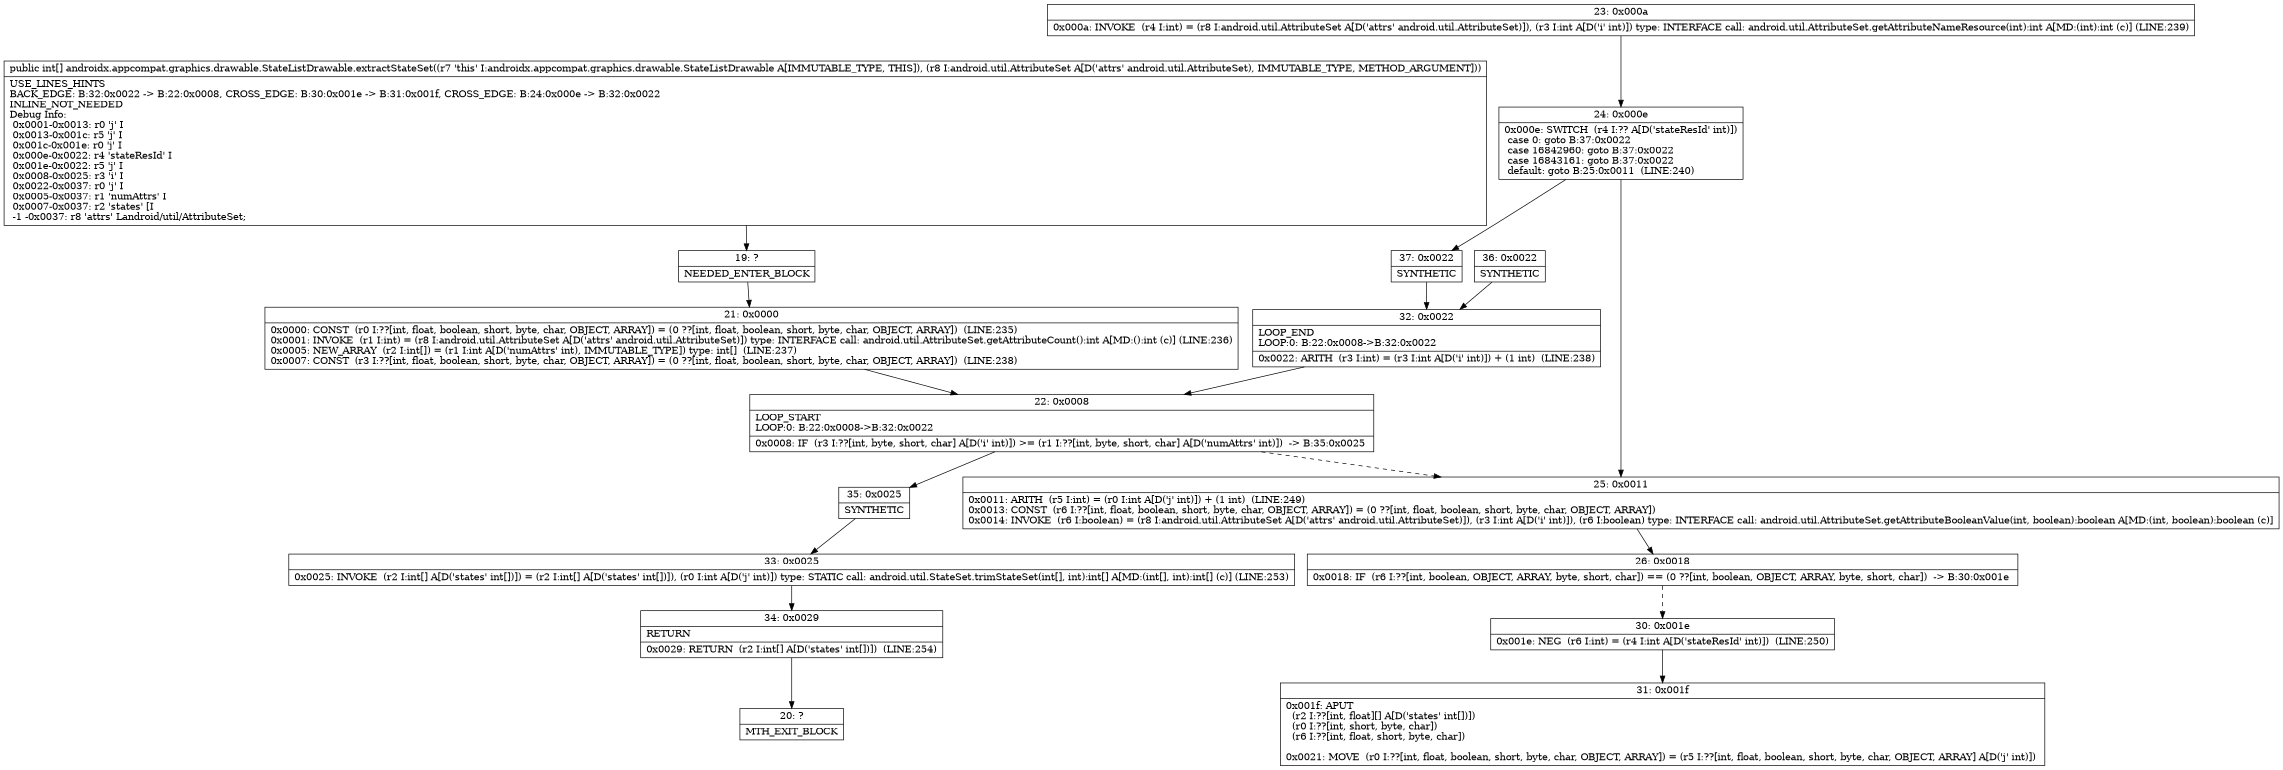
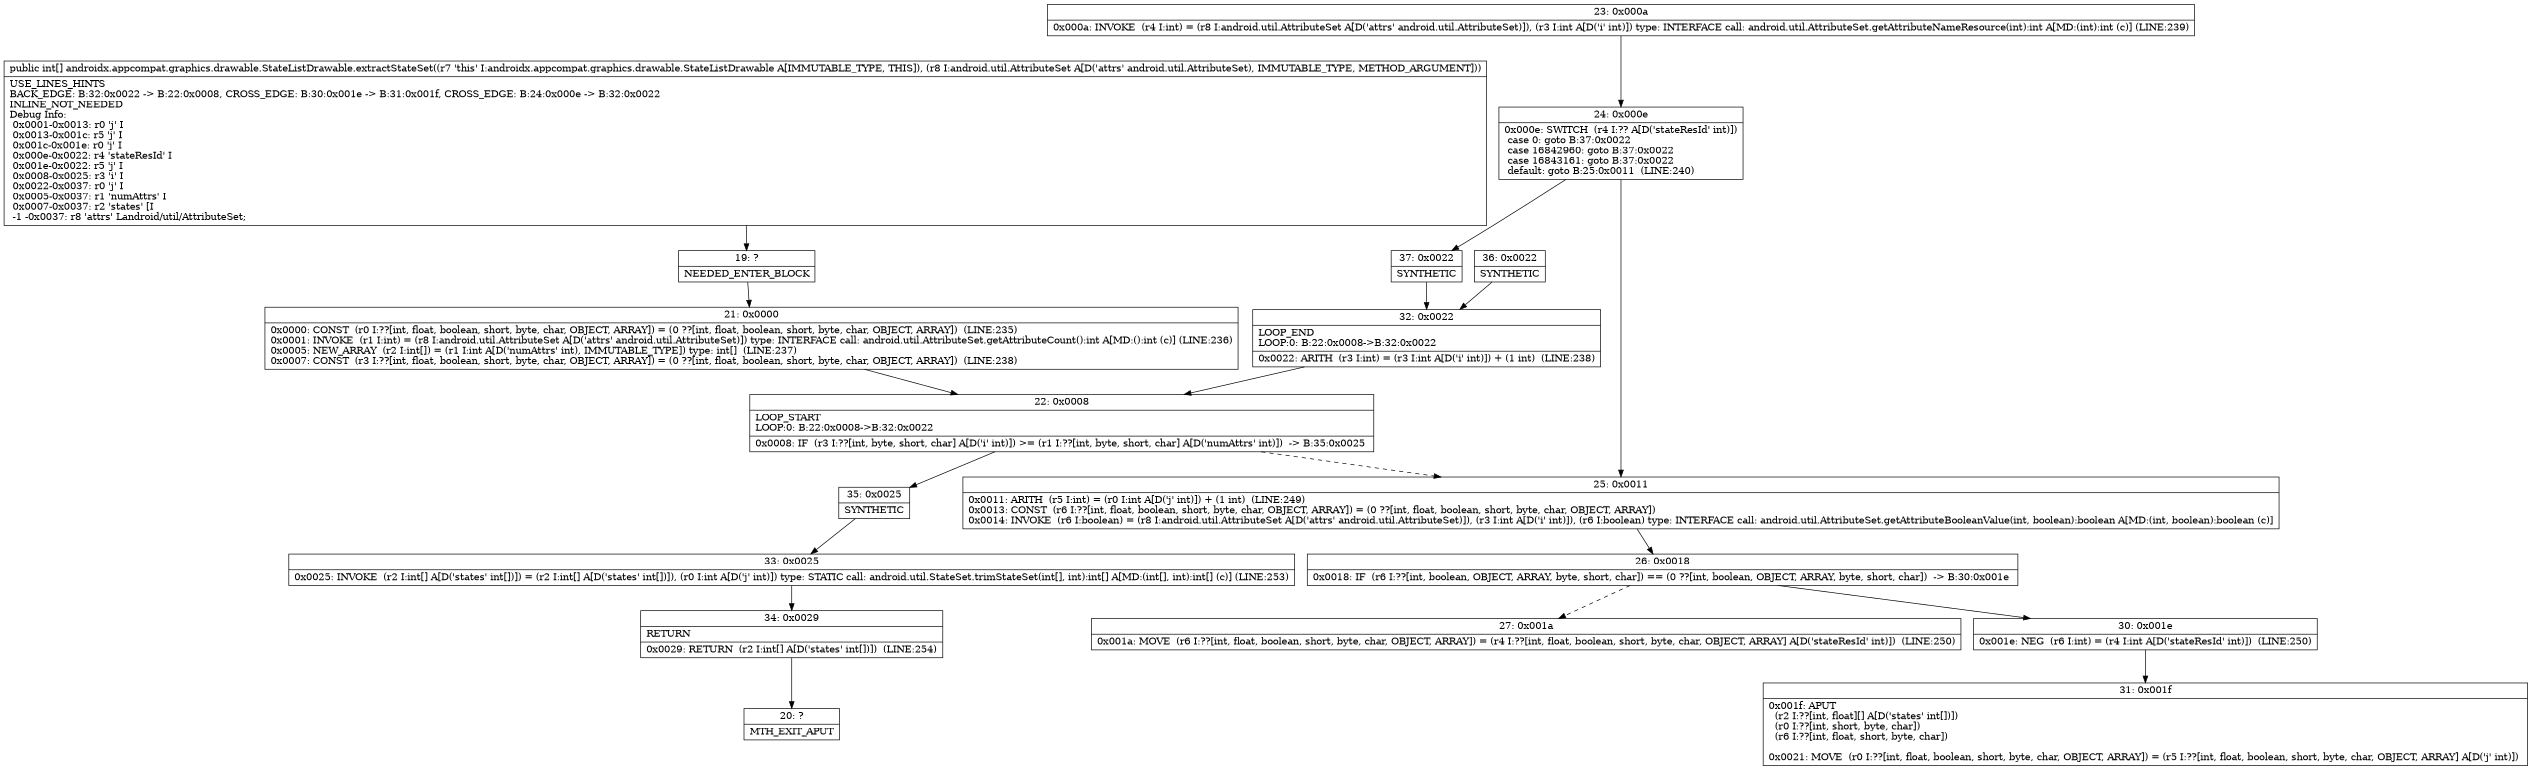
edge "26: 0x0018" -> "30: 0x001e": style dashed -> solid
node "27: 0x001a": added
node "20: ?": text "MTH_EXIT_BLOCK" -> "MTH_EXIT_APUT"
